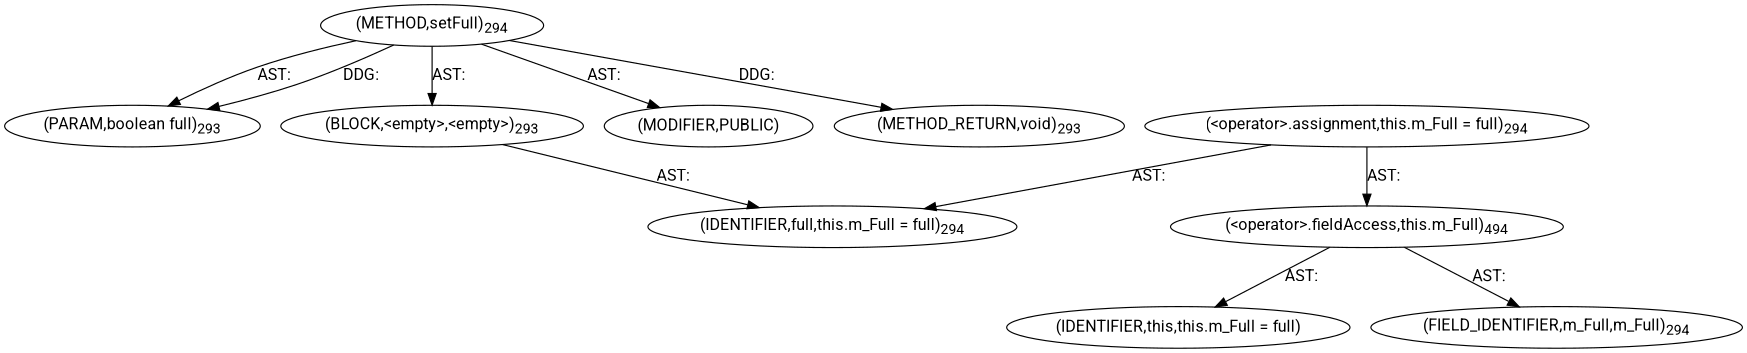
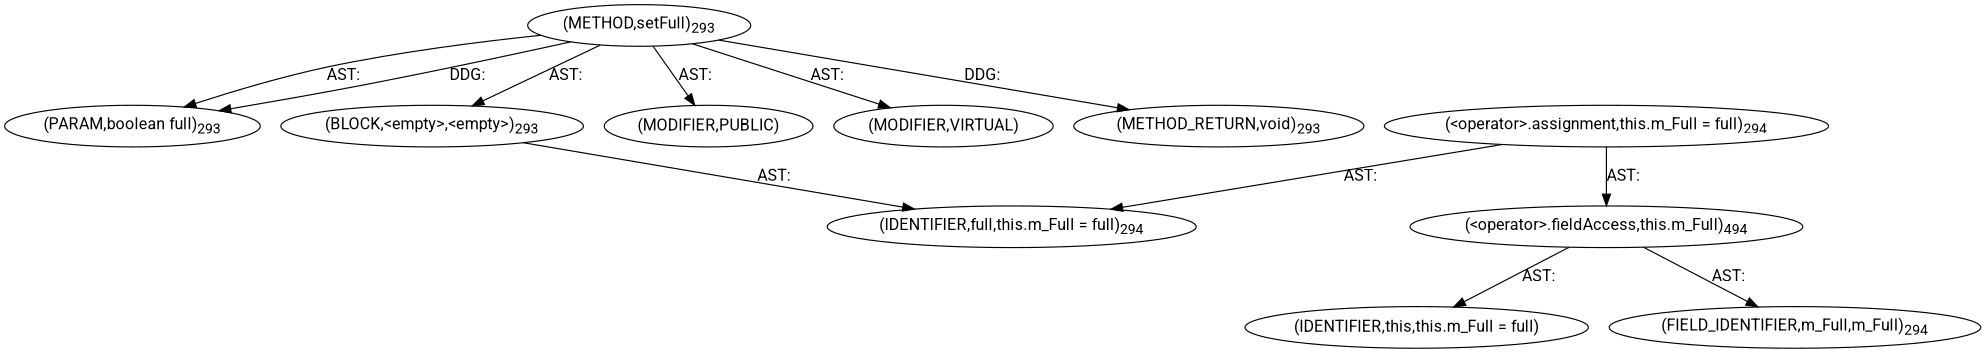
node "(METHOD,setFull)": text "294" -> "293"
node "(MODIFIER,VIRTUAL)": added
